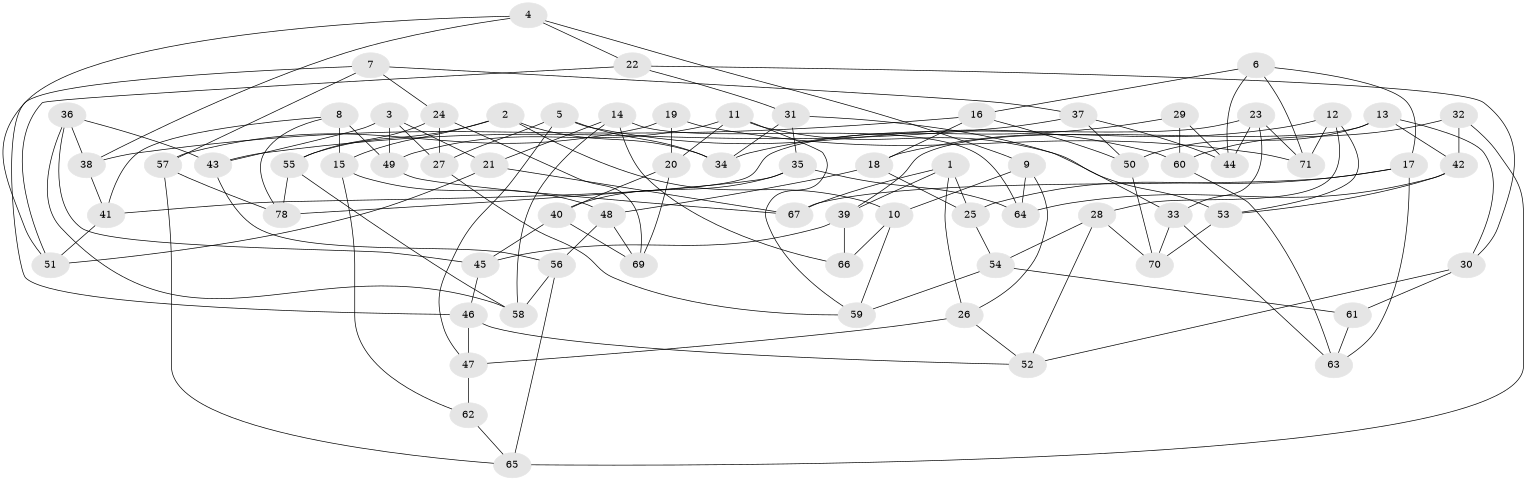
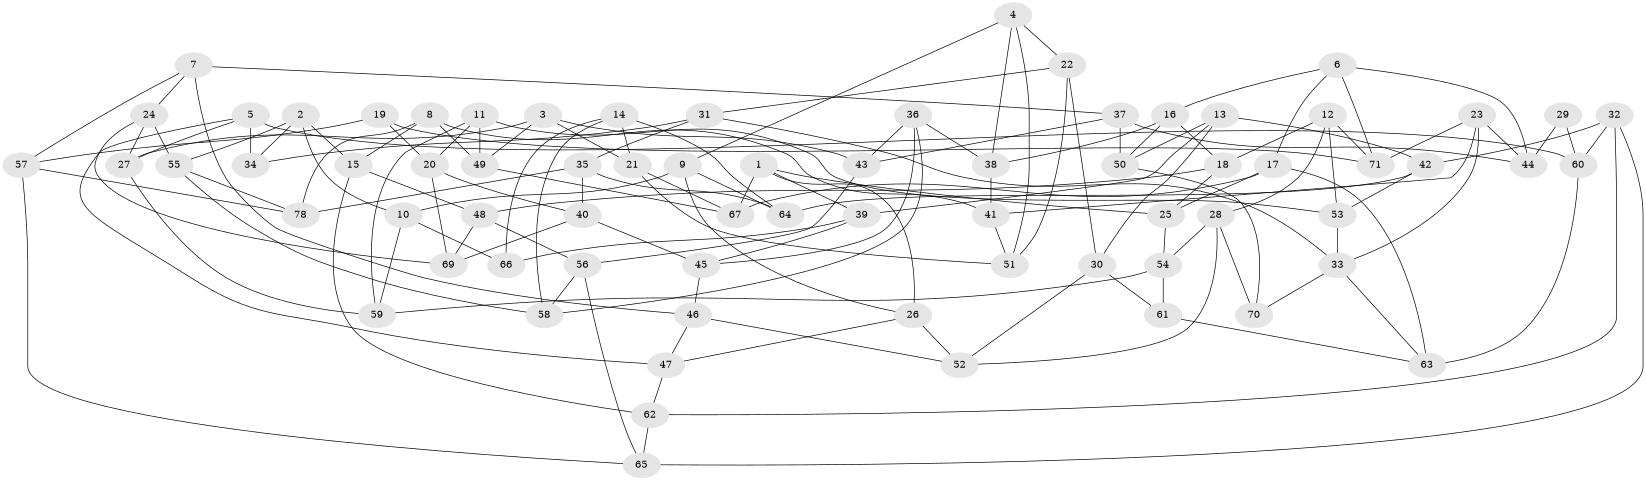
edge "29" -- "34": removed
edge "53" -- "70": now "53" -- "33"
edge "32" -- "62": added
